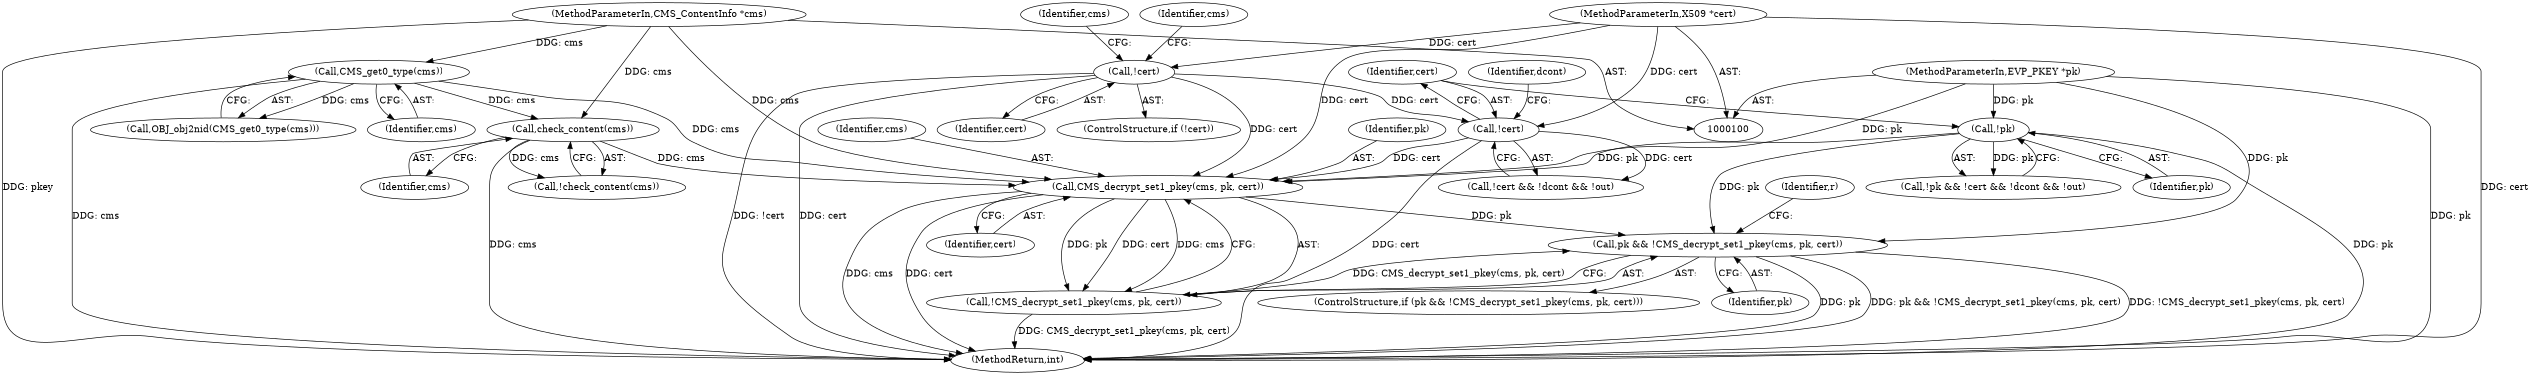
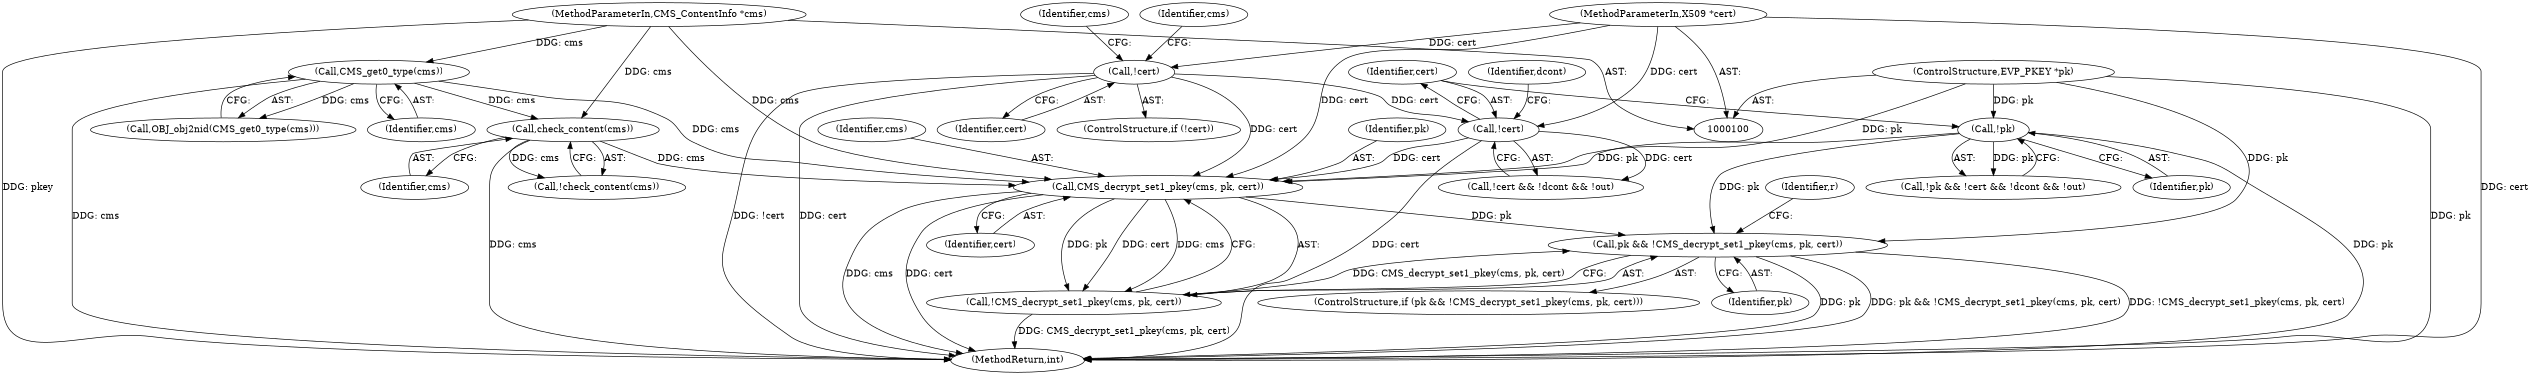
node "(MethodParameterIn,EVP_PKEY *pk)": label "(MethodParameterIn,EVP_PKEY *pk)" -> "(ControlStructure,EVP_PKEY *pk)"
